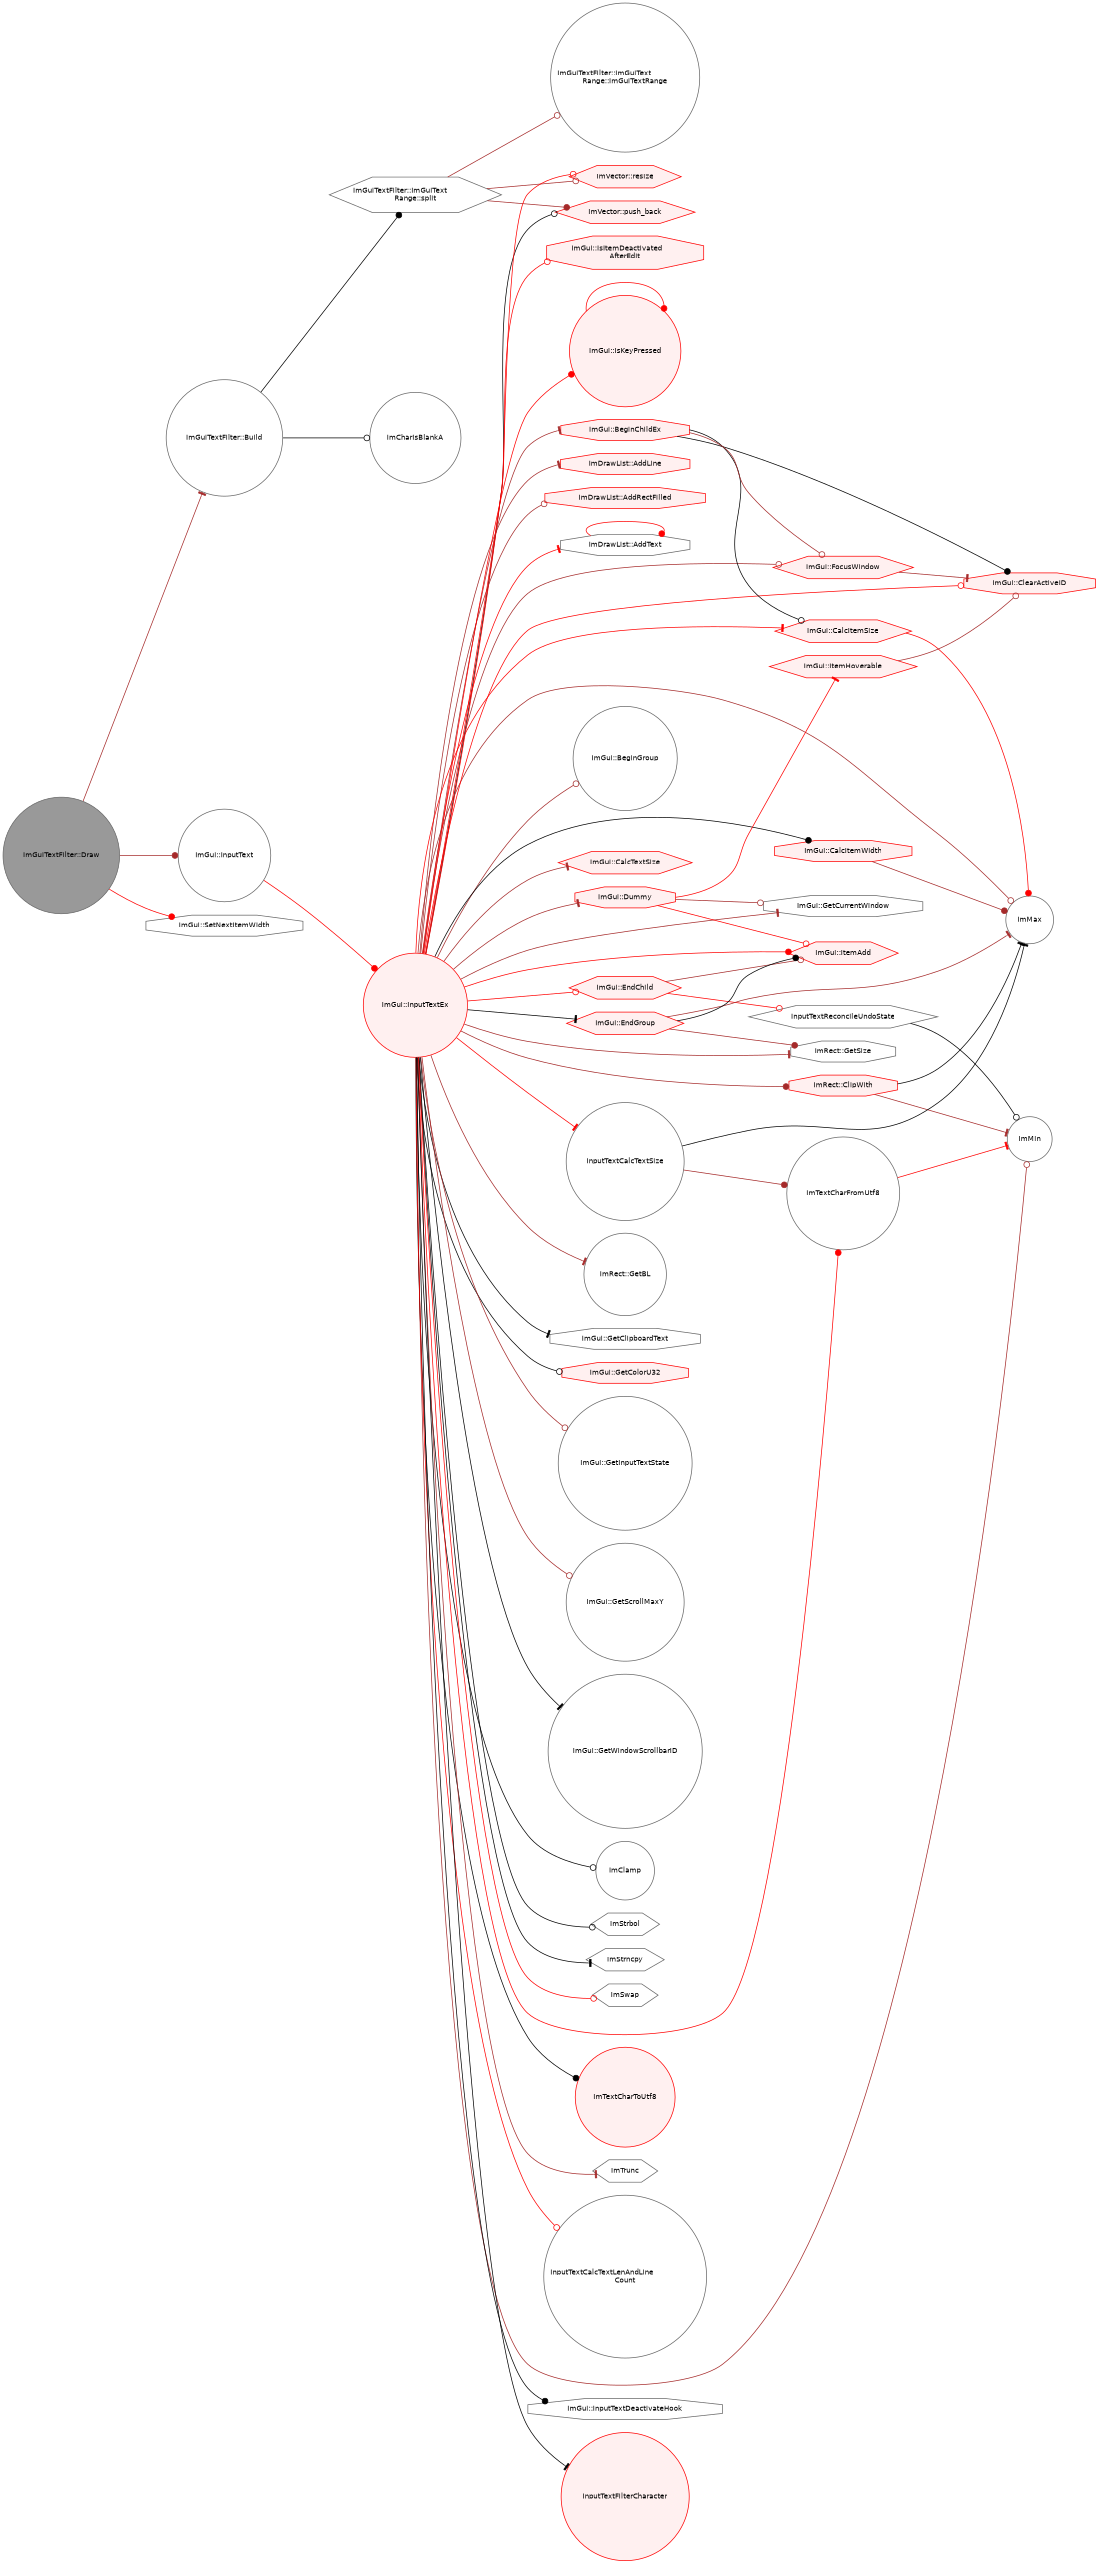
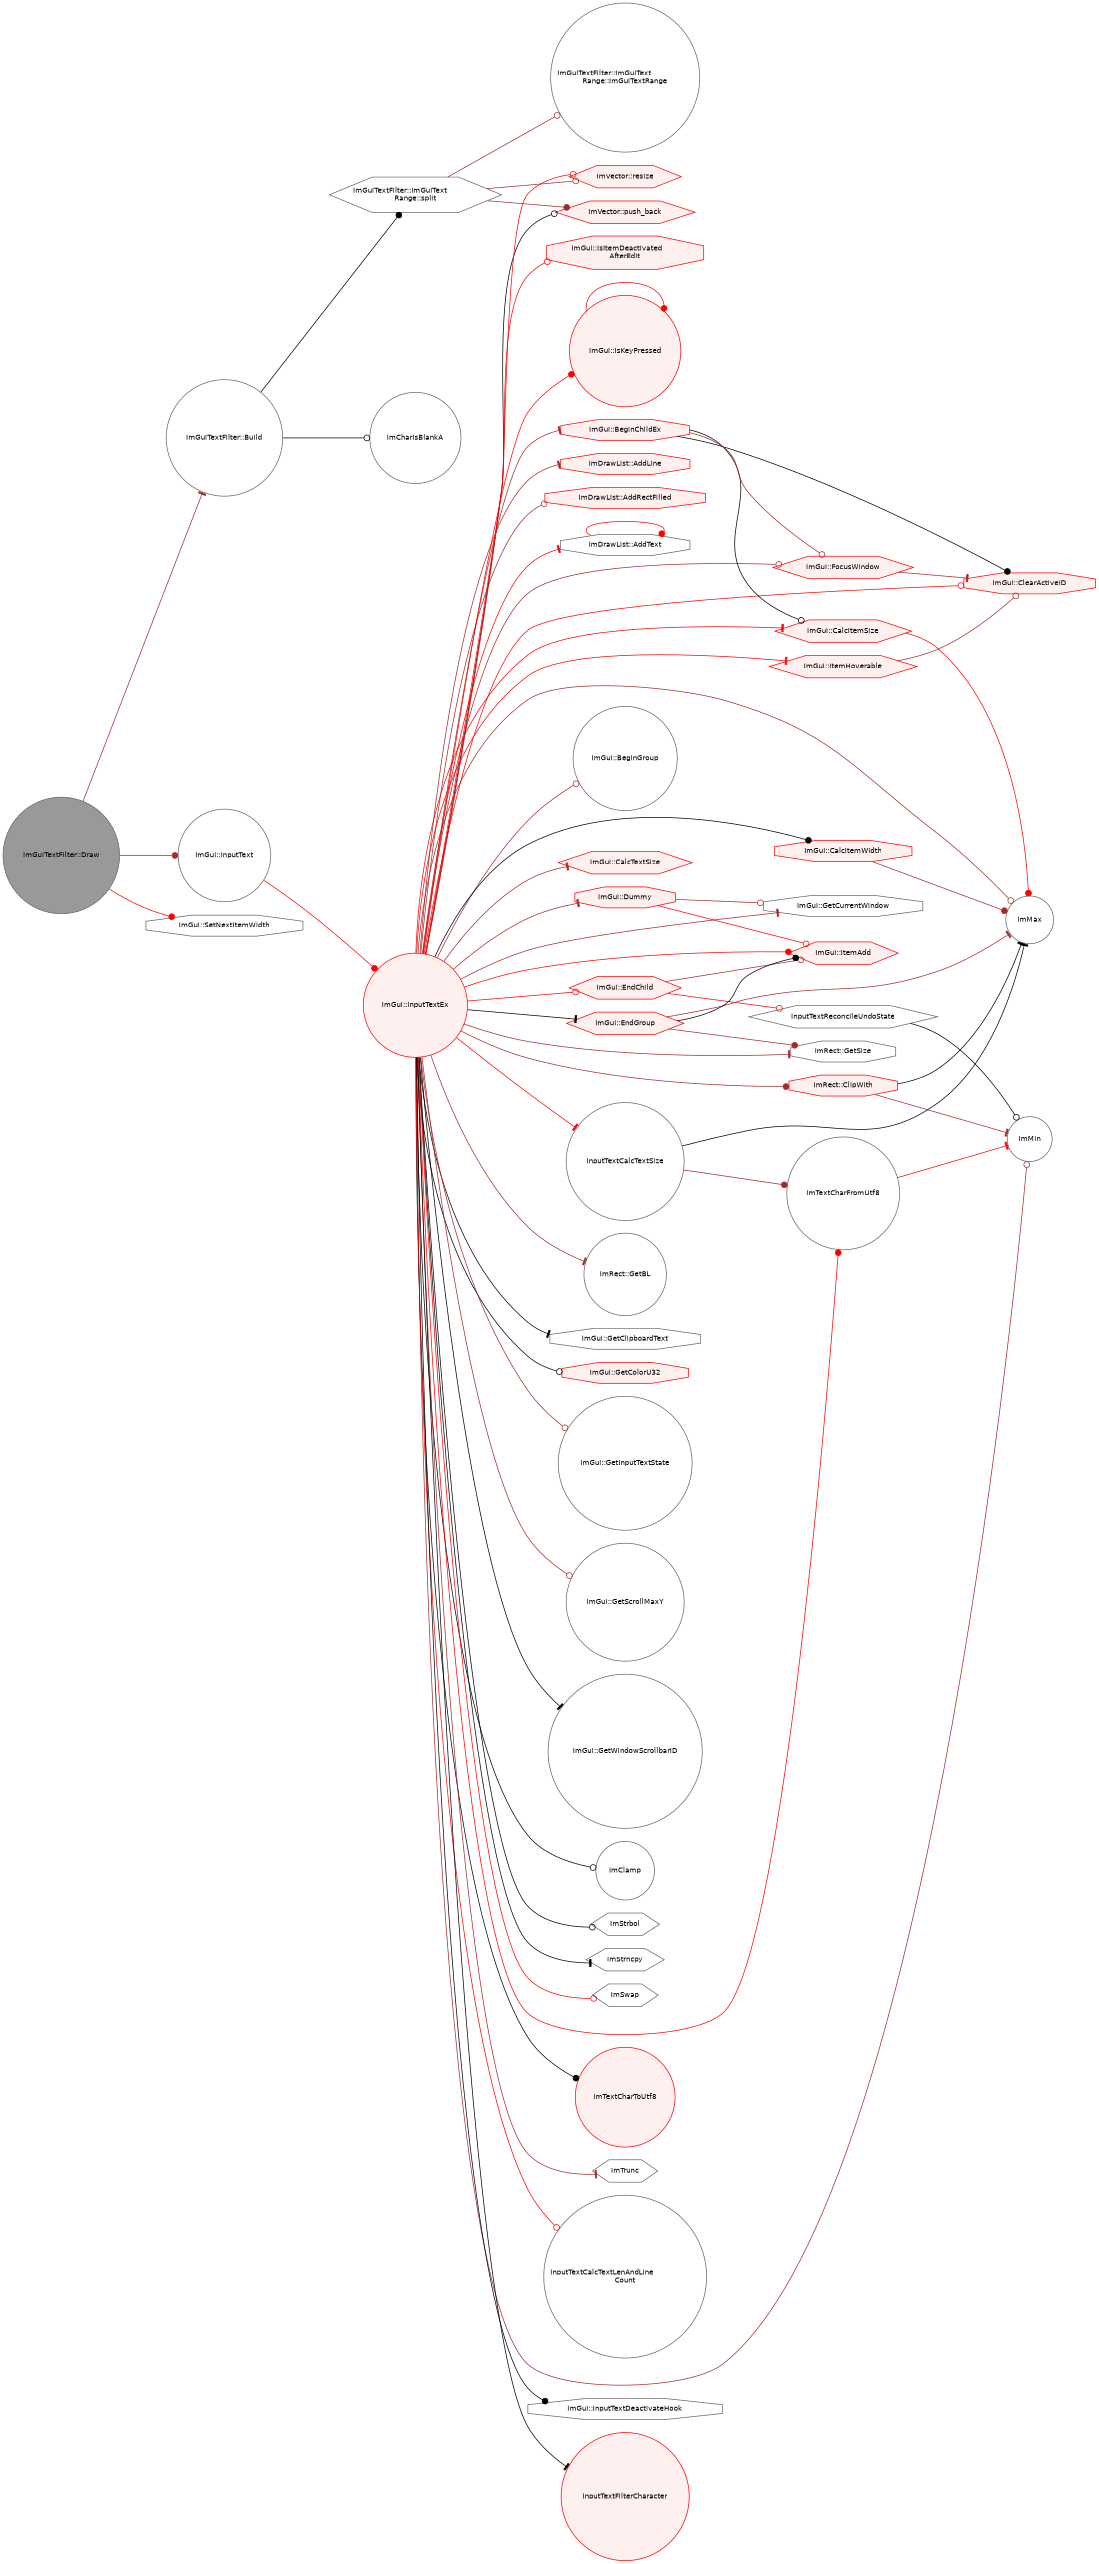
edge "ImGui::Dummy" -> "ImGui::ItemHoverable": now "ImGui::InputTextEx" -> "ImGui::ItemHoverable"
